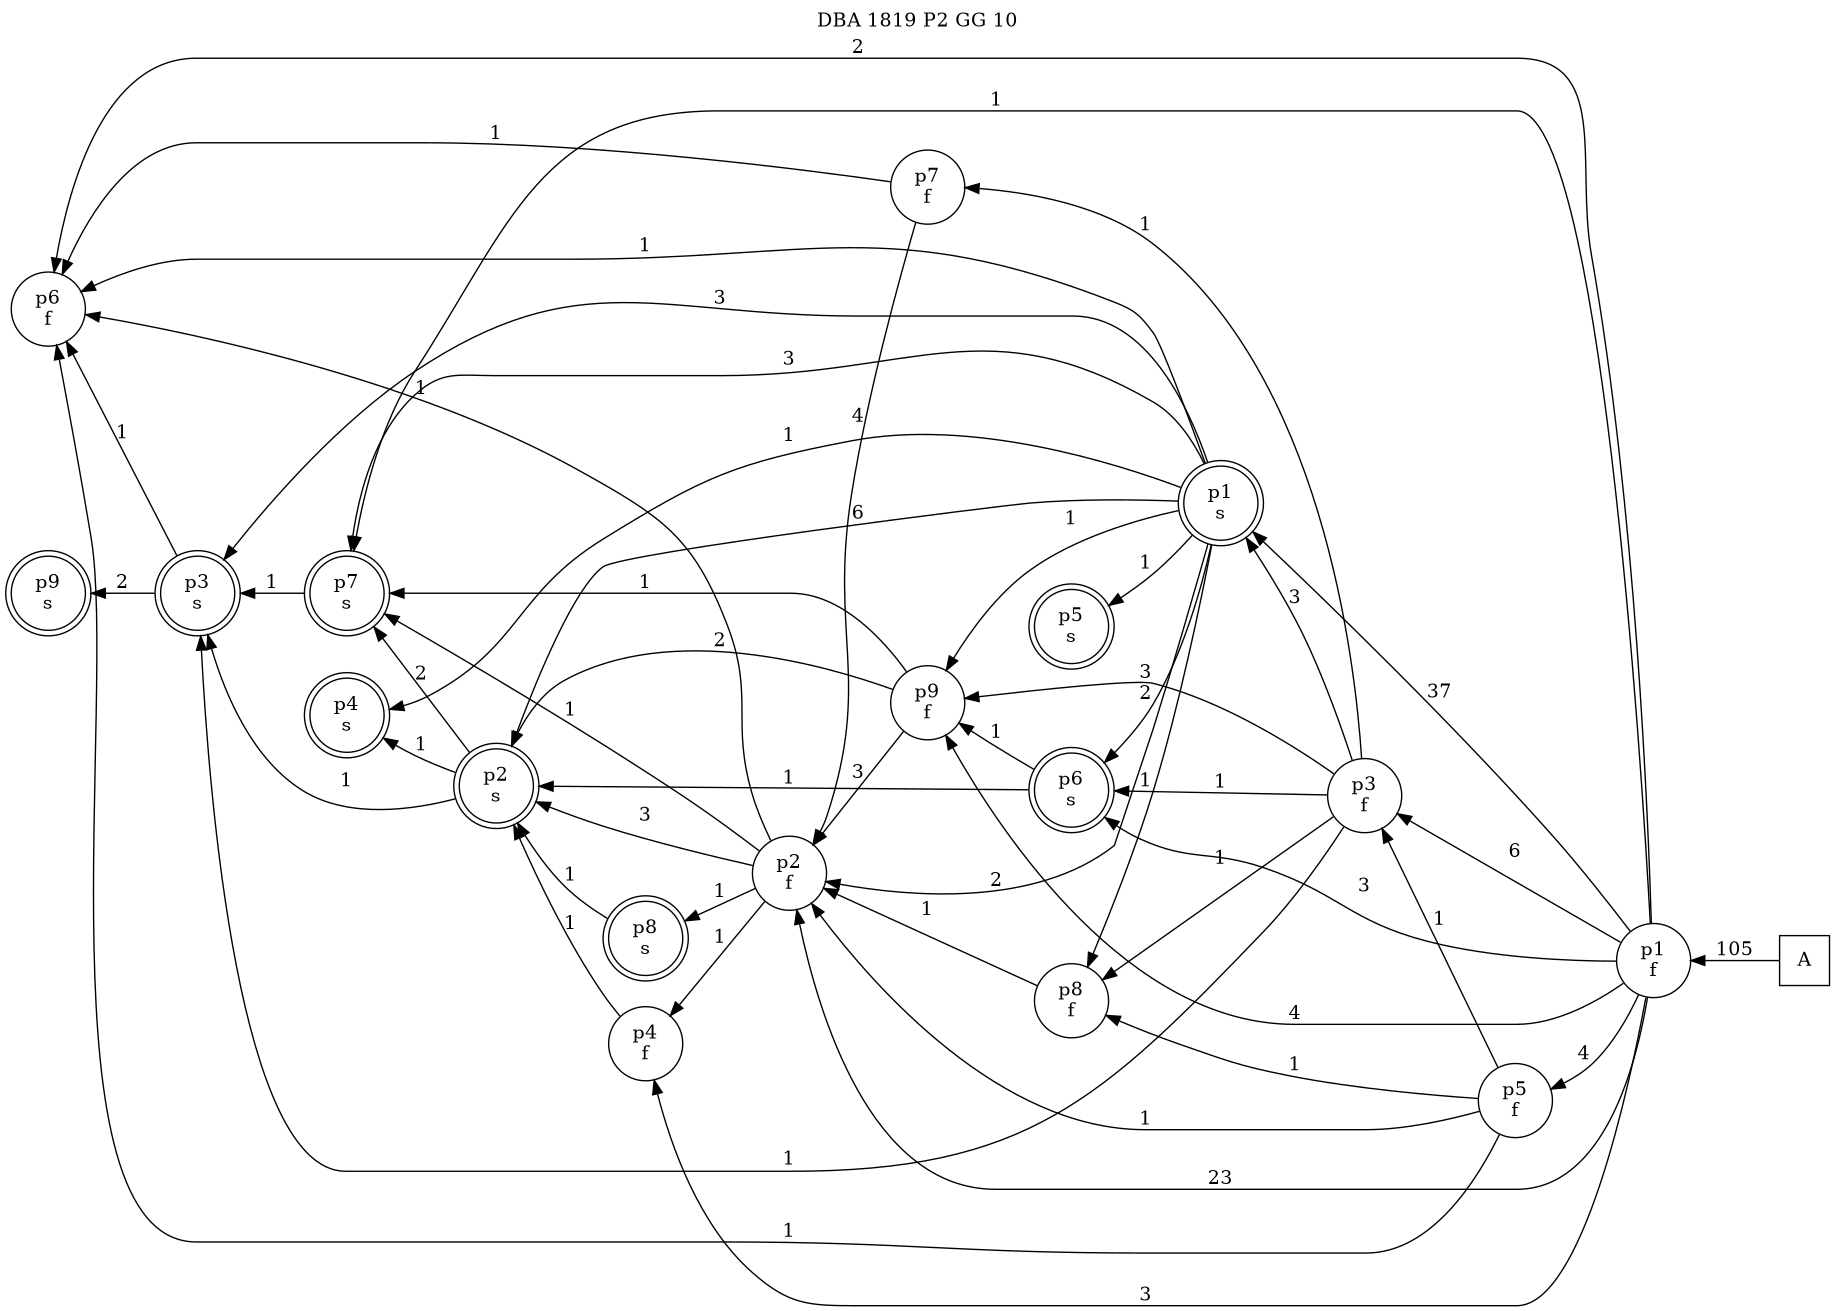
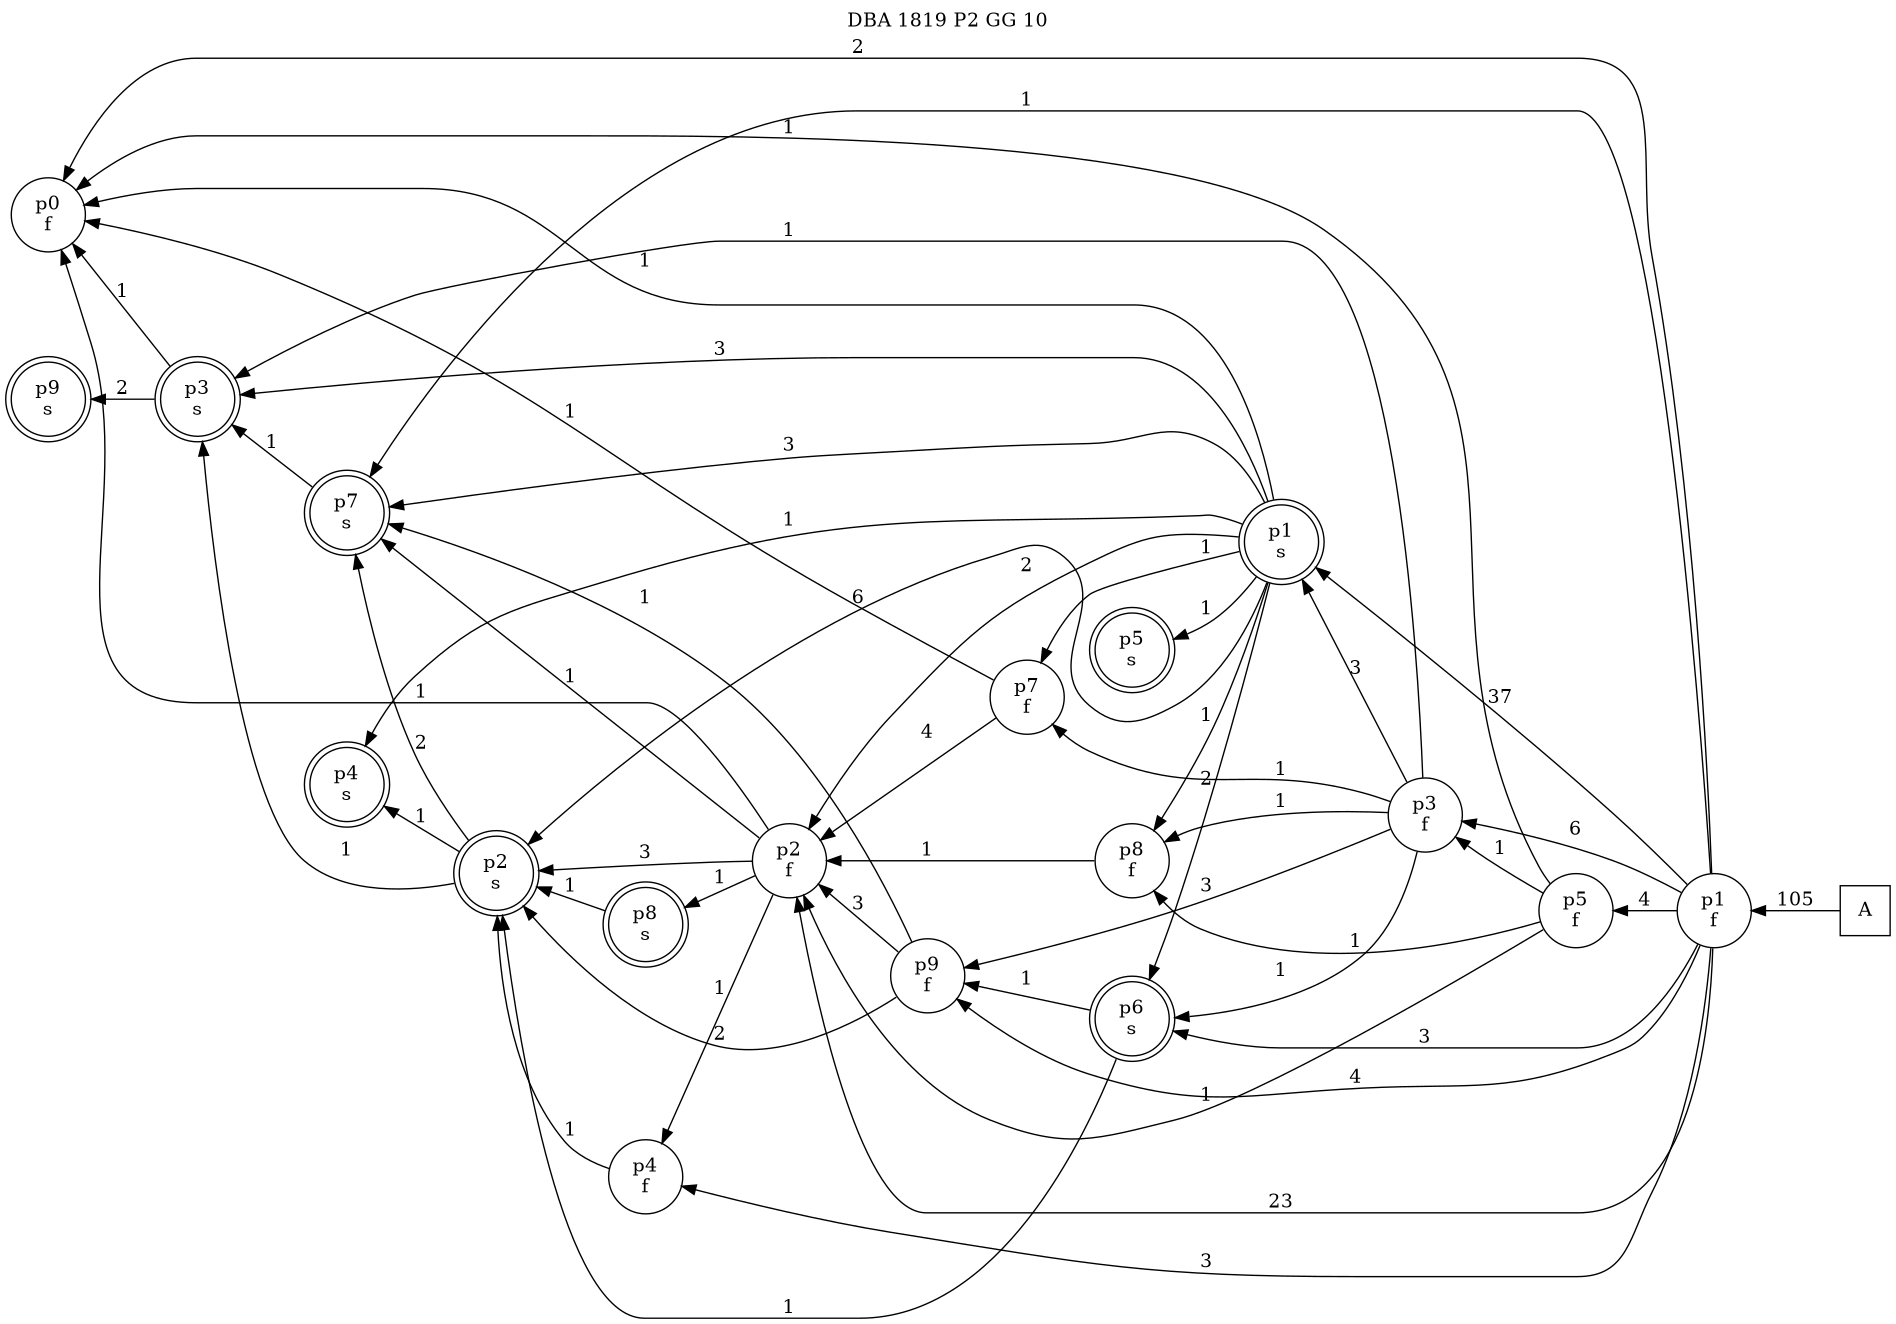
node "p6 f": label "p6 f" -> "p0 f"
edge "p1 s" -> "p9 f": now "p1 s" -> "p7 f"
